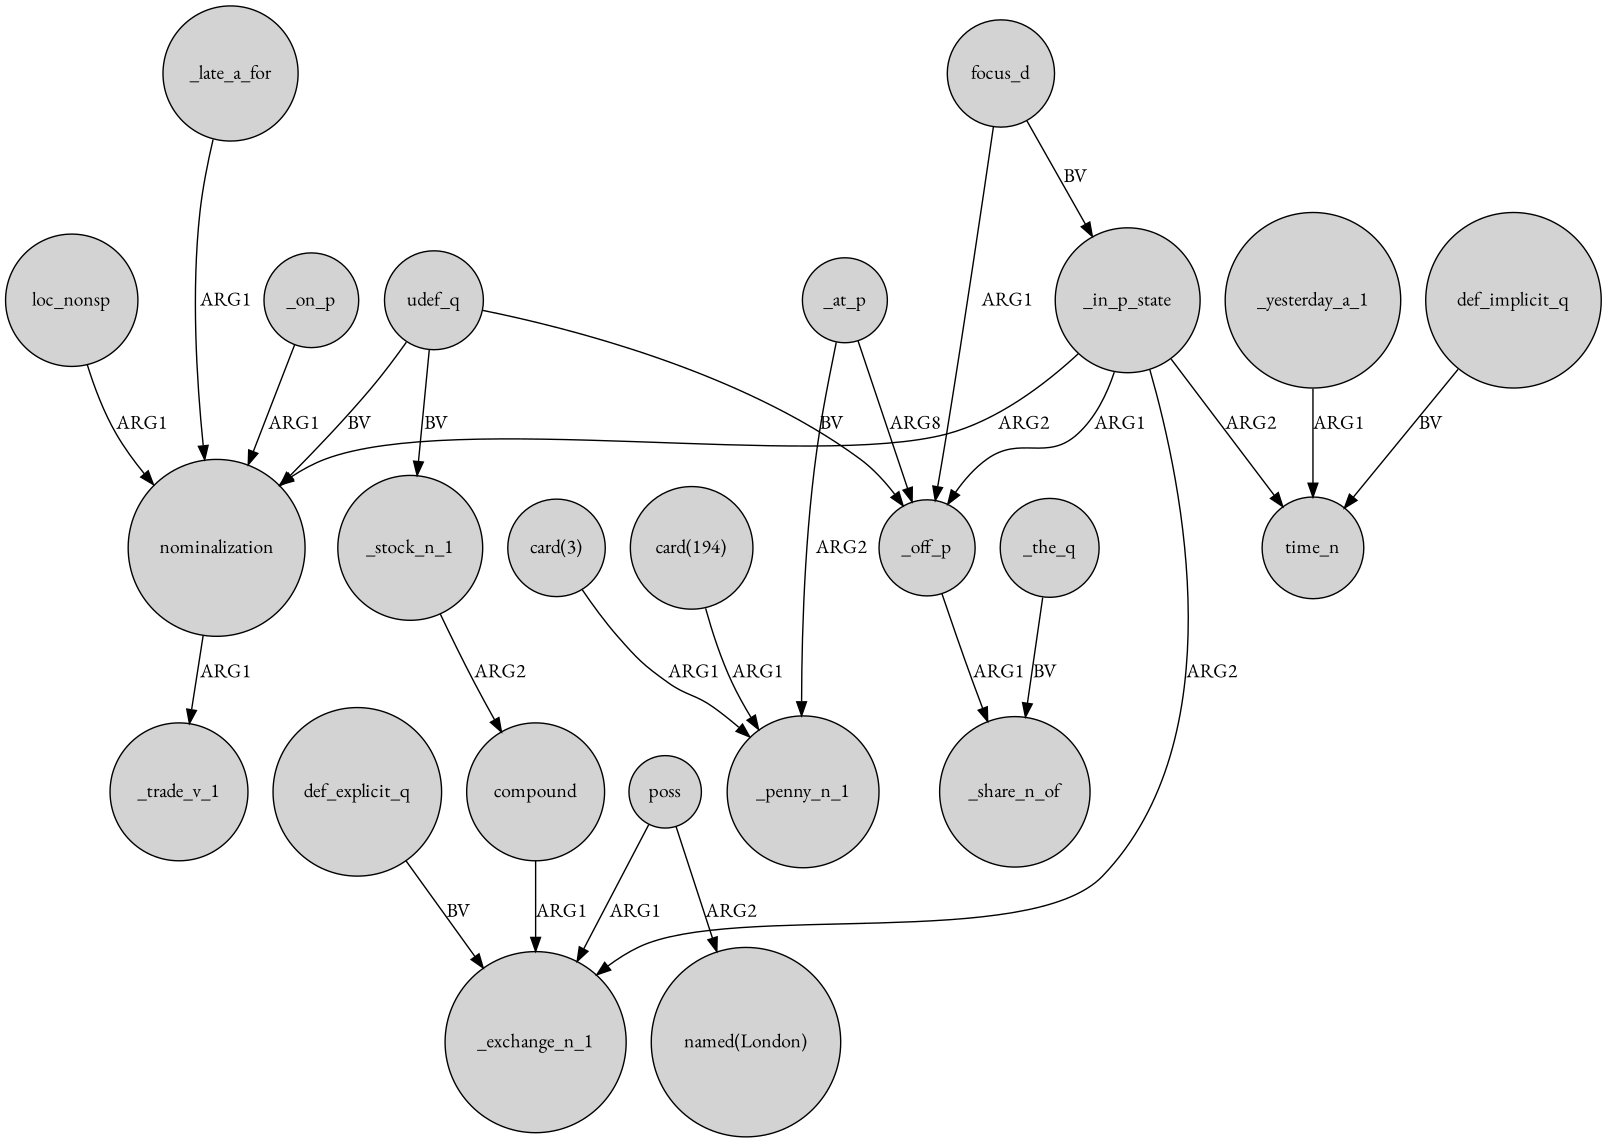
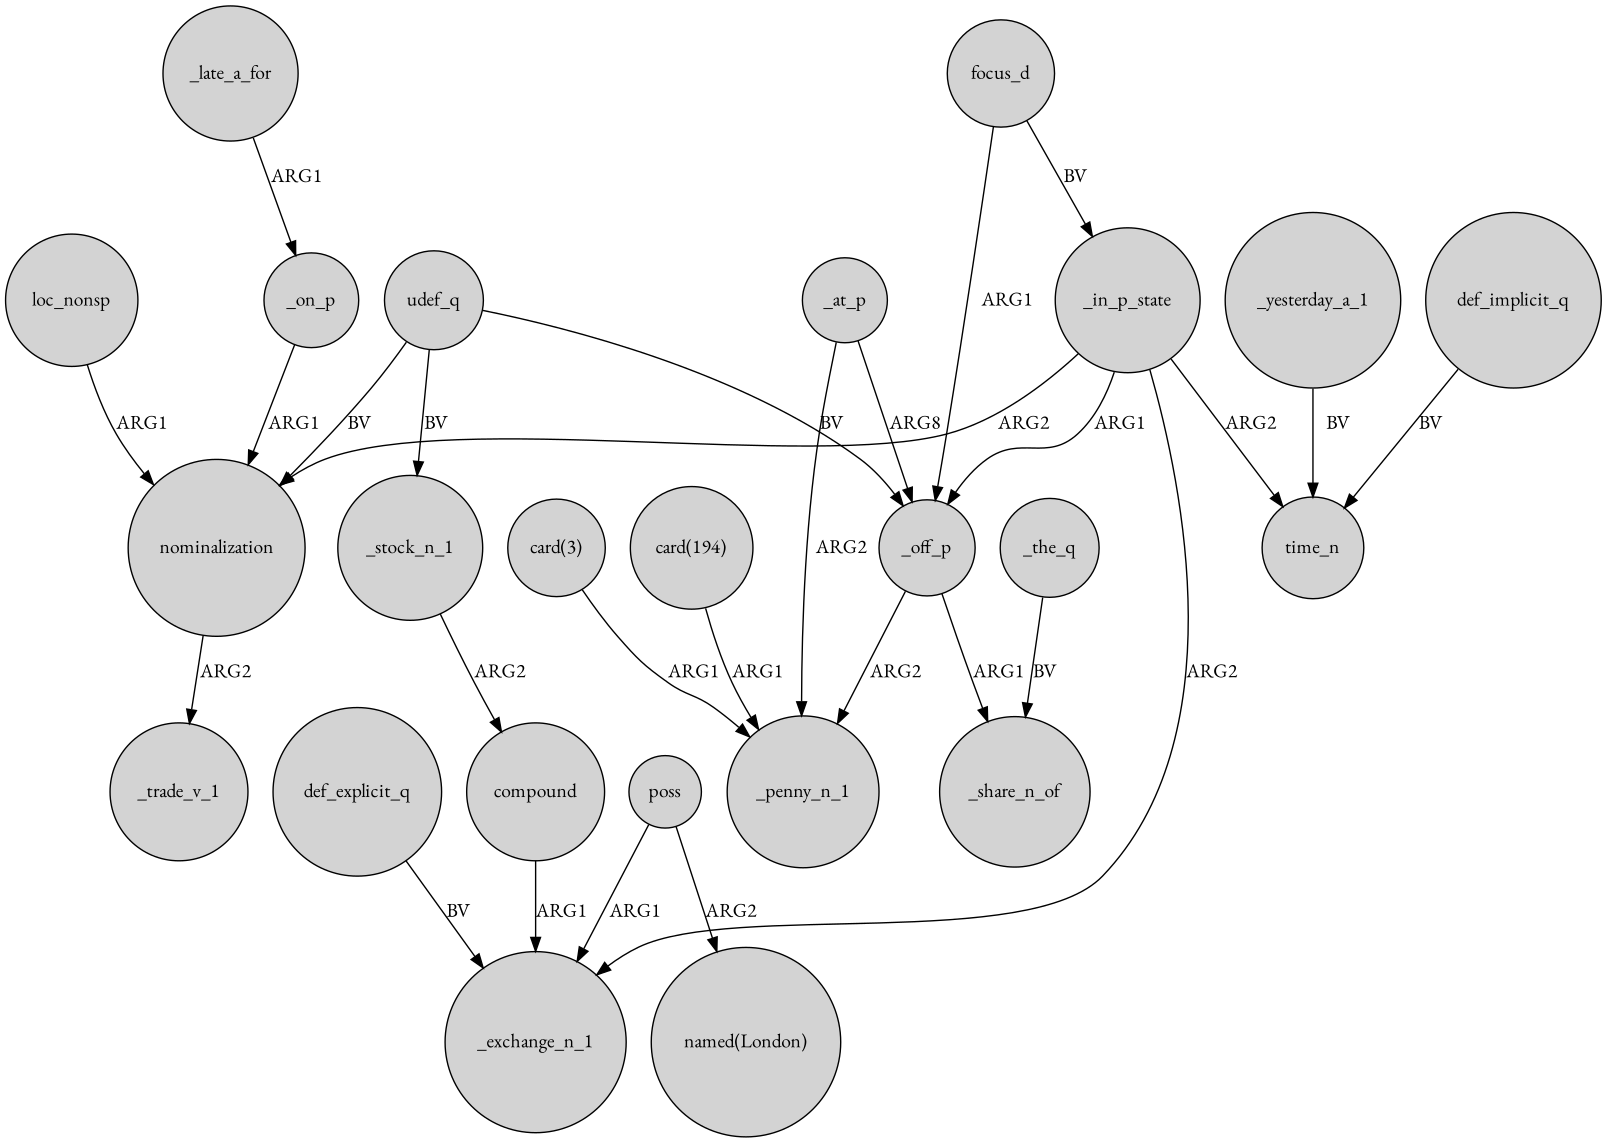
edge "_late_a_for" -> "nominalization": now "_late_a_for" -> "_on_p"
edge "_yesterday_a_1" -> "time_n": label "ARG1" -> "BV"
edge "_off_p" -> "_penny_n_1": added, label "ARG2"
edge "nominalization" -> "_trade_v_1": label "ARG1" -> "ARG2"
